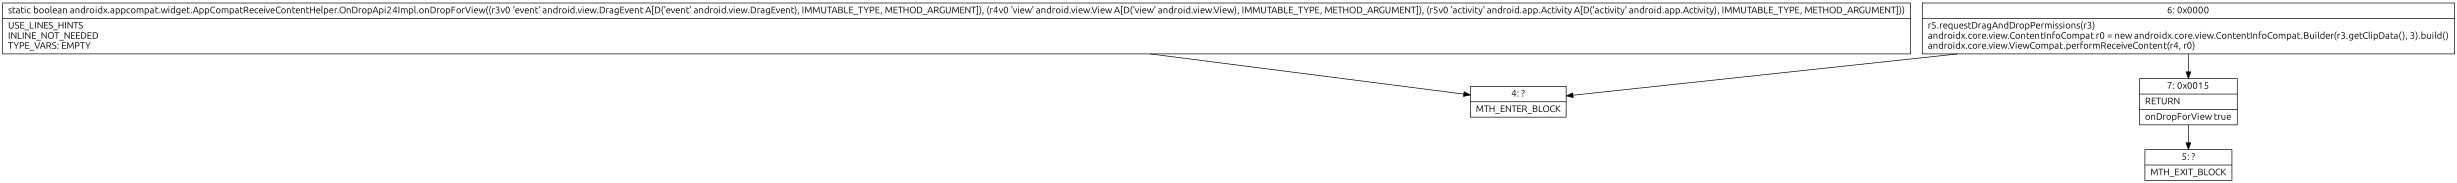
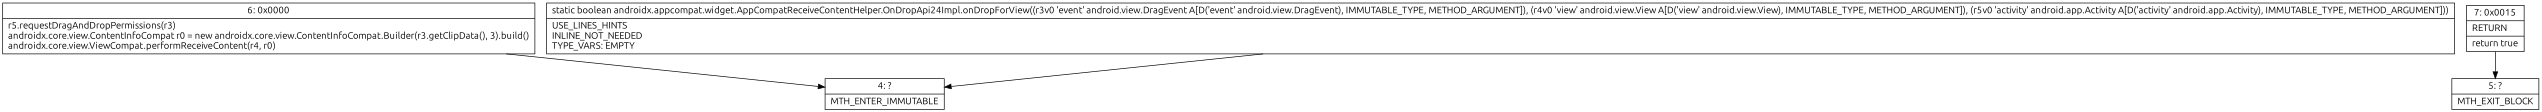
edge "6: 0x0000" -> "7: 0x0015": removed
node "4: ?": text "MTH_ENTER_BLOCK" -> "MTH_ENTER_IMMUTABLE"
node "7: 0x0015": text "onDropForView true" -> "return true"
